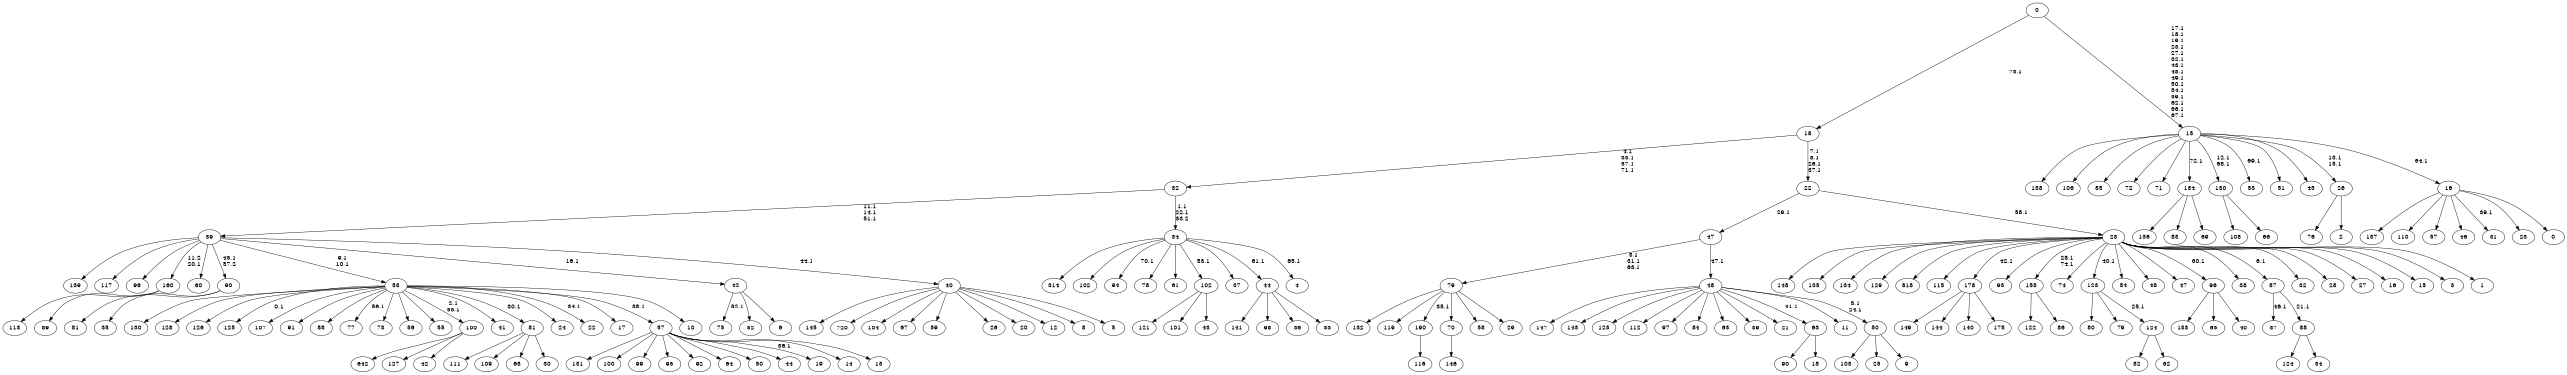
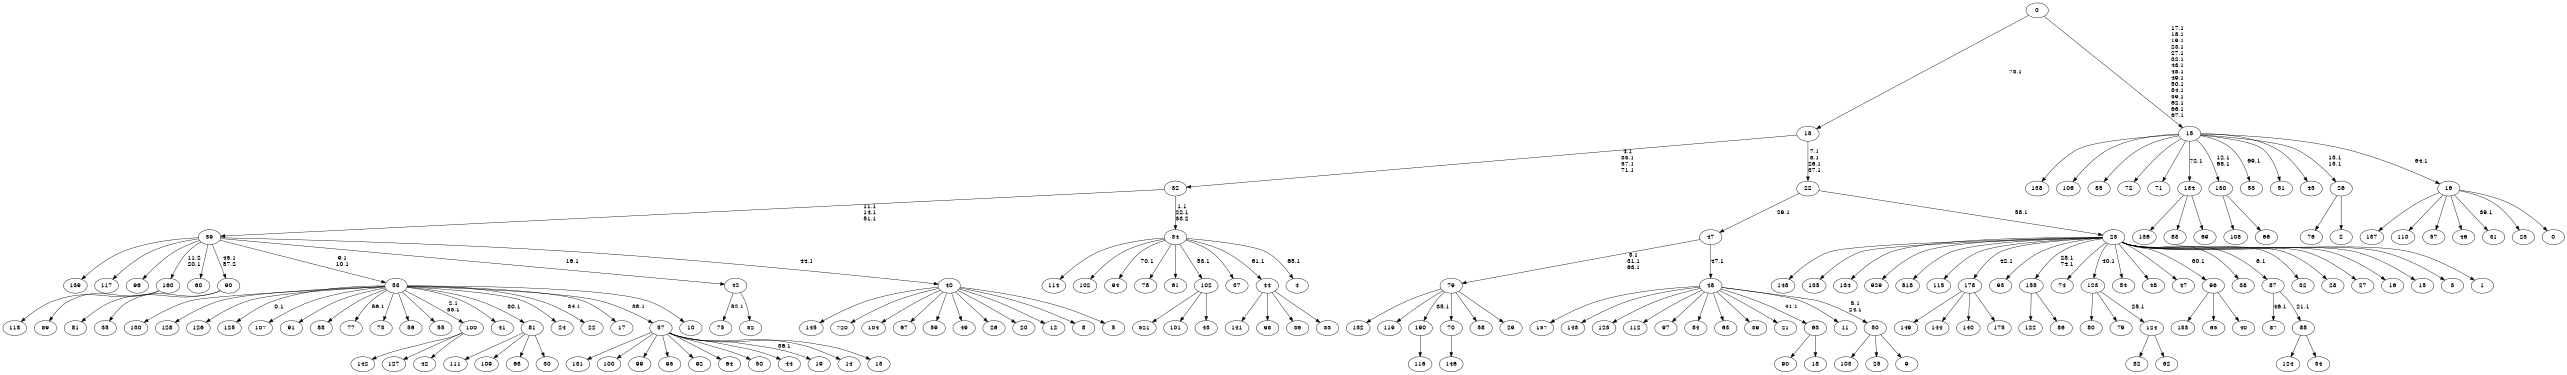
node "314": label "314" -> "114"
node "129": label "129" -> "929"
node "6": removed
node "49": added
node "121": label "121" -> "521"
node "147": label "147" -> "157"
node "642": label "642" -> "142"
